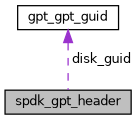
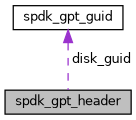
node "gpt_gpt_guid": label "gpt_gpt_guid" -> "spdk_gpt_guid"
